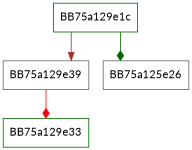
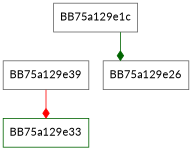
node "BB75a129e1c": color darkgreen -> gray40
edge "BB75a129e1c" -> "BB75a129e39": removed
node "BB75a125e26": label "BB75a125e26" -> "BB75a129e26"
